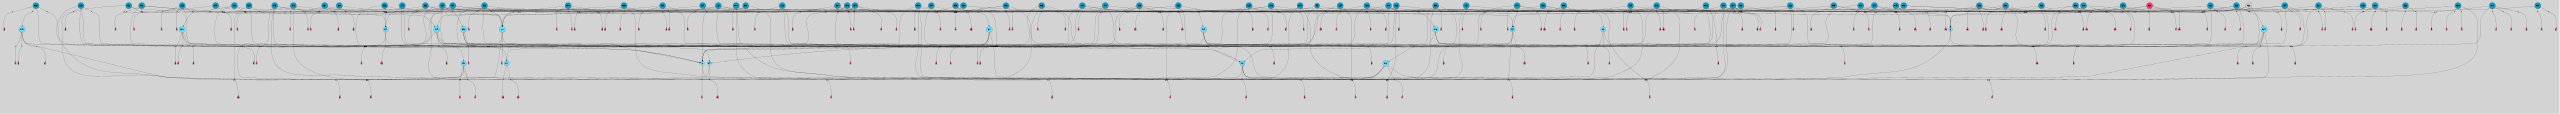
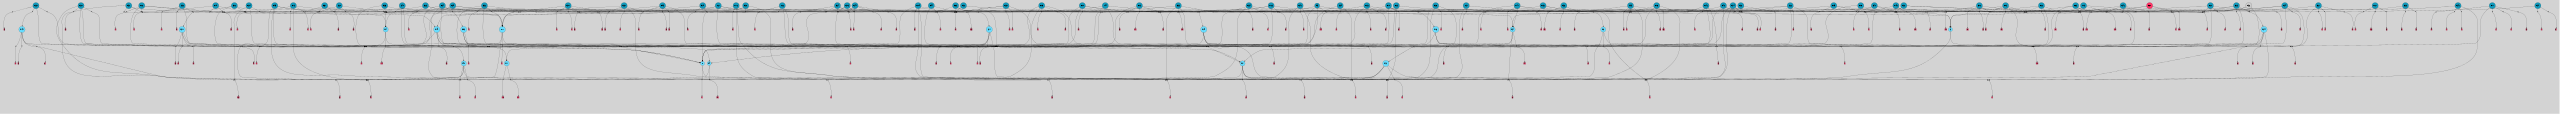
node "T253": removed
